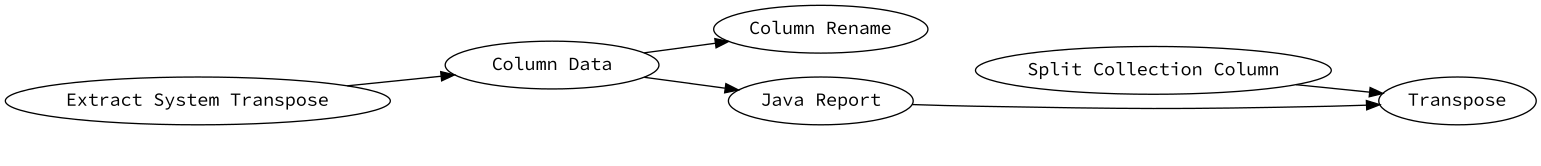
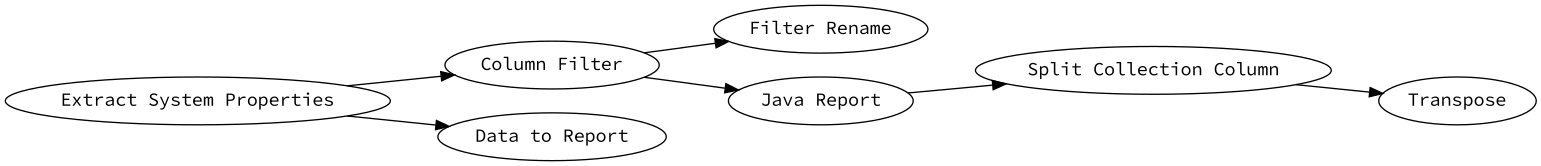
node "Column Rename": label "Column Rename" -> "Filter Rename"
node "Column Data": label "Column Data" -> "Column Filter"
node "Extract System Transpose": label "Extract System Transpose" -> "Extract System Properties"
edge "Java Report" -> "Transpose": now "Java Report" -> "Split Collection Column"
node "Data to Report": added
